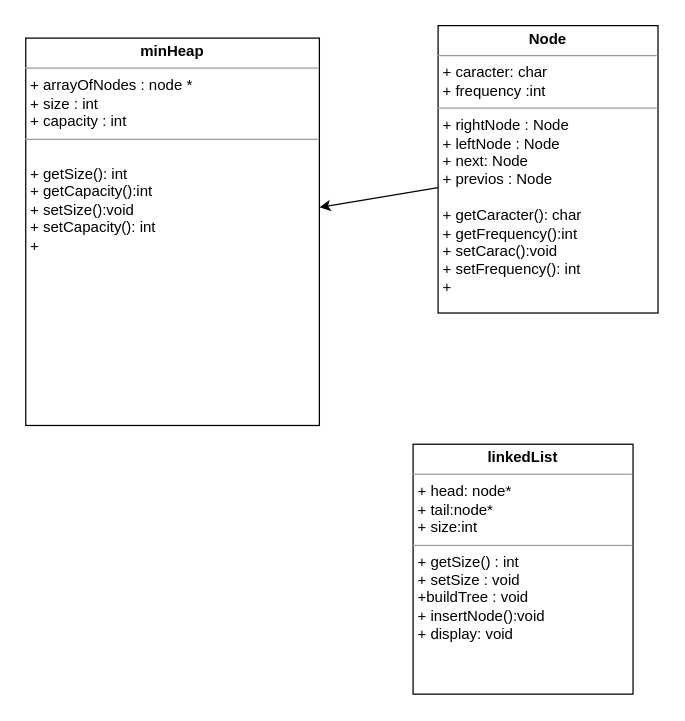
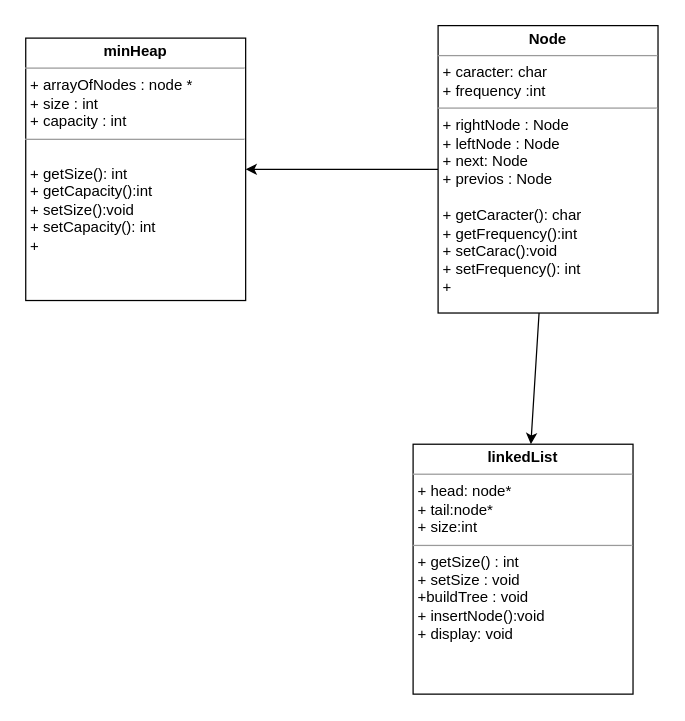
node "minHeap + arrayOfNodes : node * + size : int + capacity : int + getSize(): int + getCapacity():int + setSize():void + setCapacity(): int +": size 294x388 -> 220x263
edge "Node + caracter: char + frequency :int + rightNode : Node + leftNode : Node + next: Node + previos : Node + getCaracter(): char + getFrequency():int + setCarac():void + setFrequency(): int +" -> "linkedList + head: node* + tail:node* + size:int + getSize() : int + setSize : void +buildTree : void + insertNode():void + display: void": added
